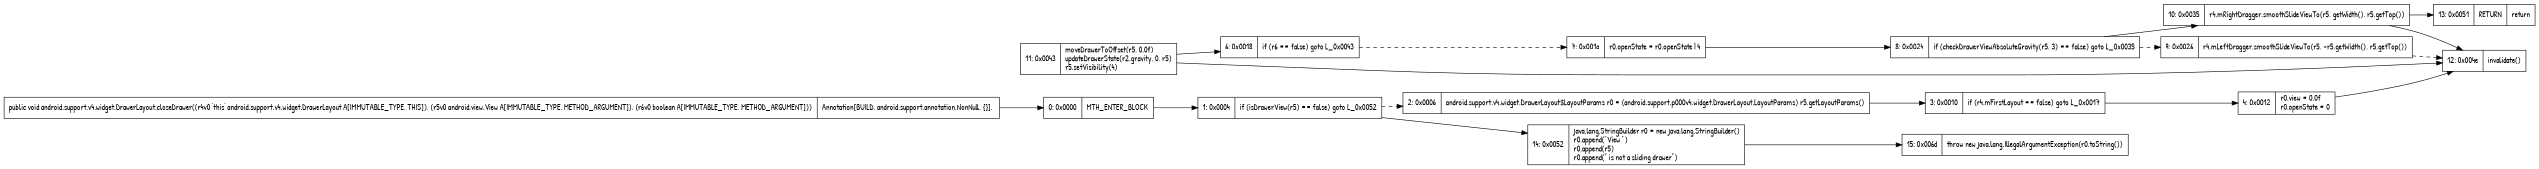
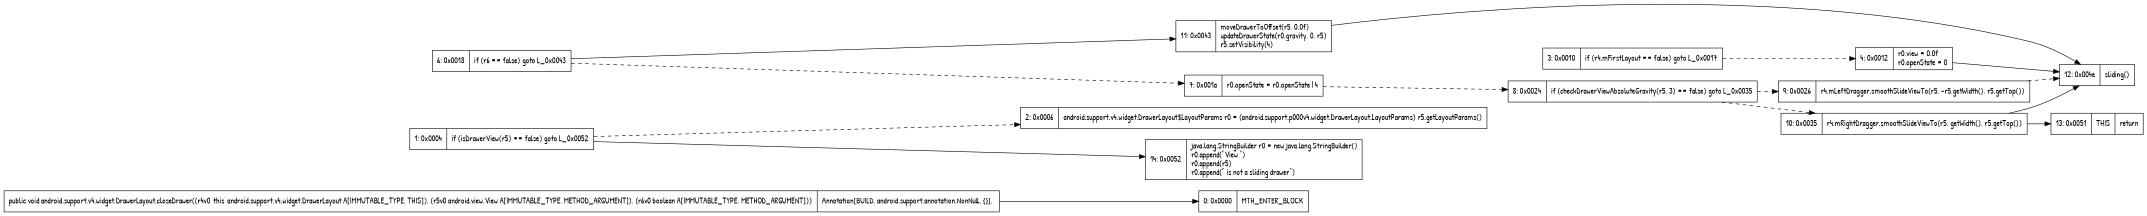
node "13: 0x0051": text "RETURN" -> "THIS"
edge "8: 0x0024" -> "10: 0x0035": style solid -> dashed
edge "7: 0x001a" -> "8: 0x0024": style solid -> dashed
edge "11: 0x0043" -> "6: 0x0018": reversed
node "11: 0x0043": text "updateDrawerState(r2.gravity, 0, r5)" -> "updateDrawerState(r0.gravity, 0, r5)"
node "12: 0x004e": text "invalidate()" -> "sliding()"
edge "2: 0x0006" -> "3: 0x0010": removed
edge "3: 0x0010" -> "4: 0x0012": style solid -> dashed
edge "0: 0x0000" -> "1: 0x0004": removed
node "15: 0x006d": removed
